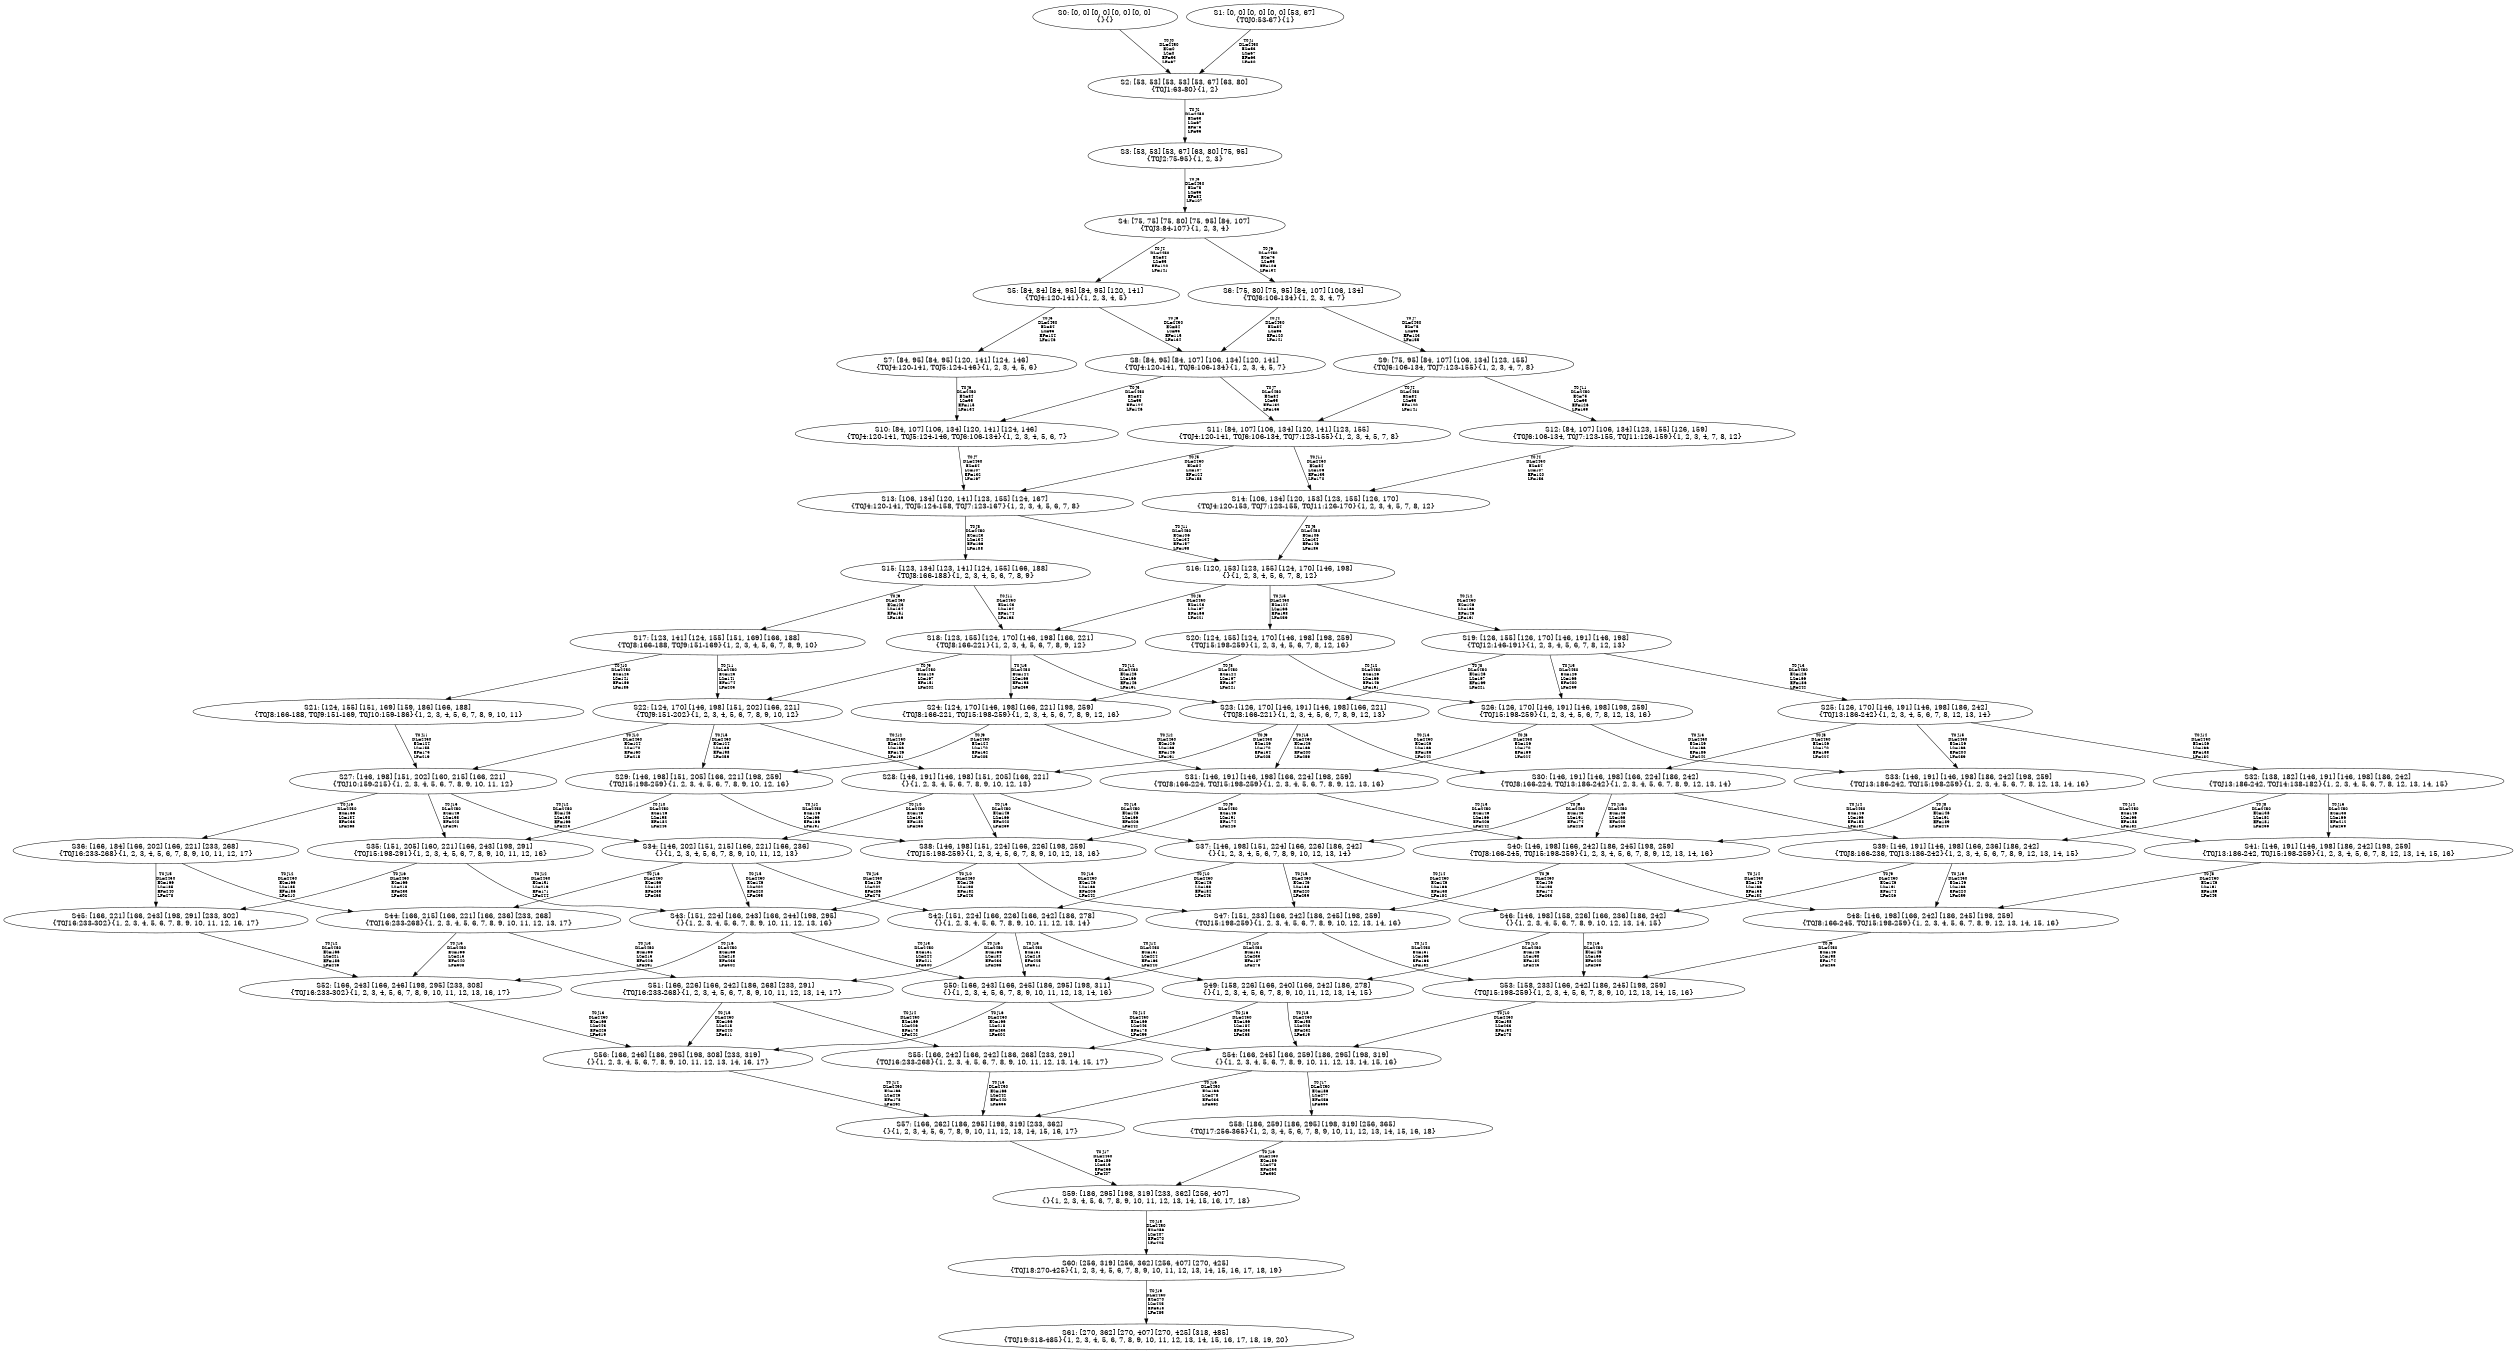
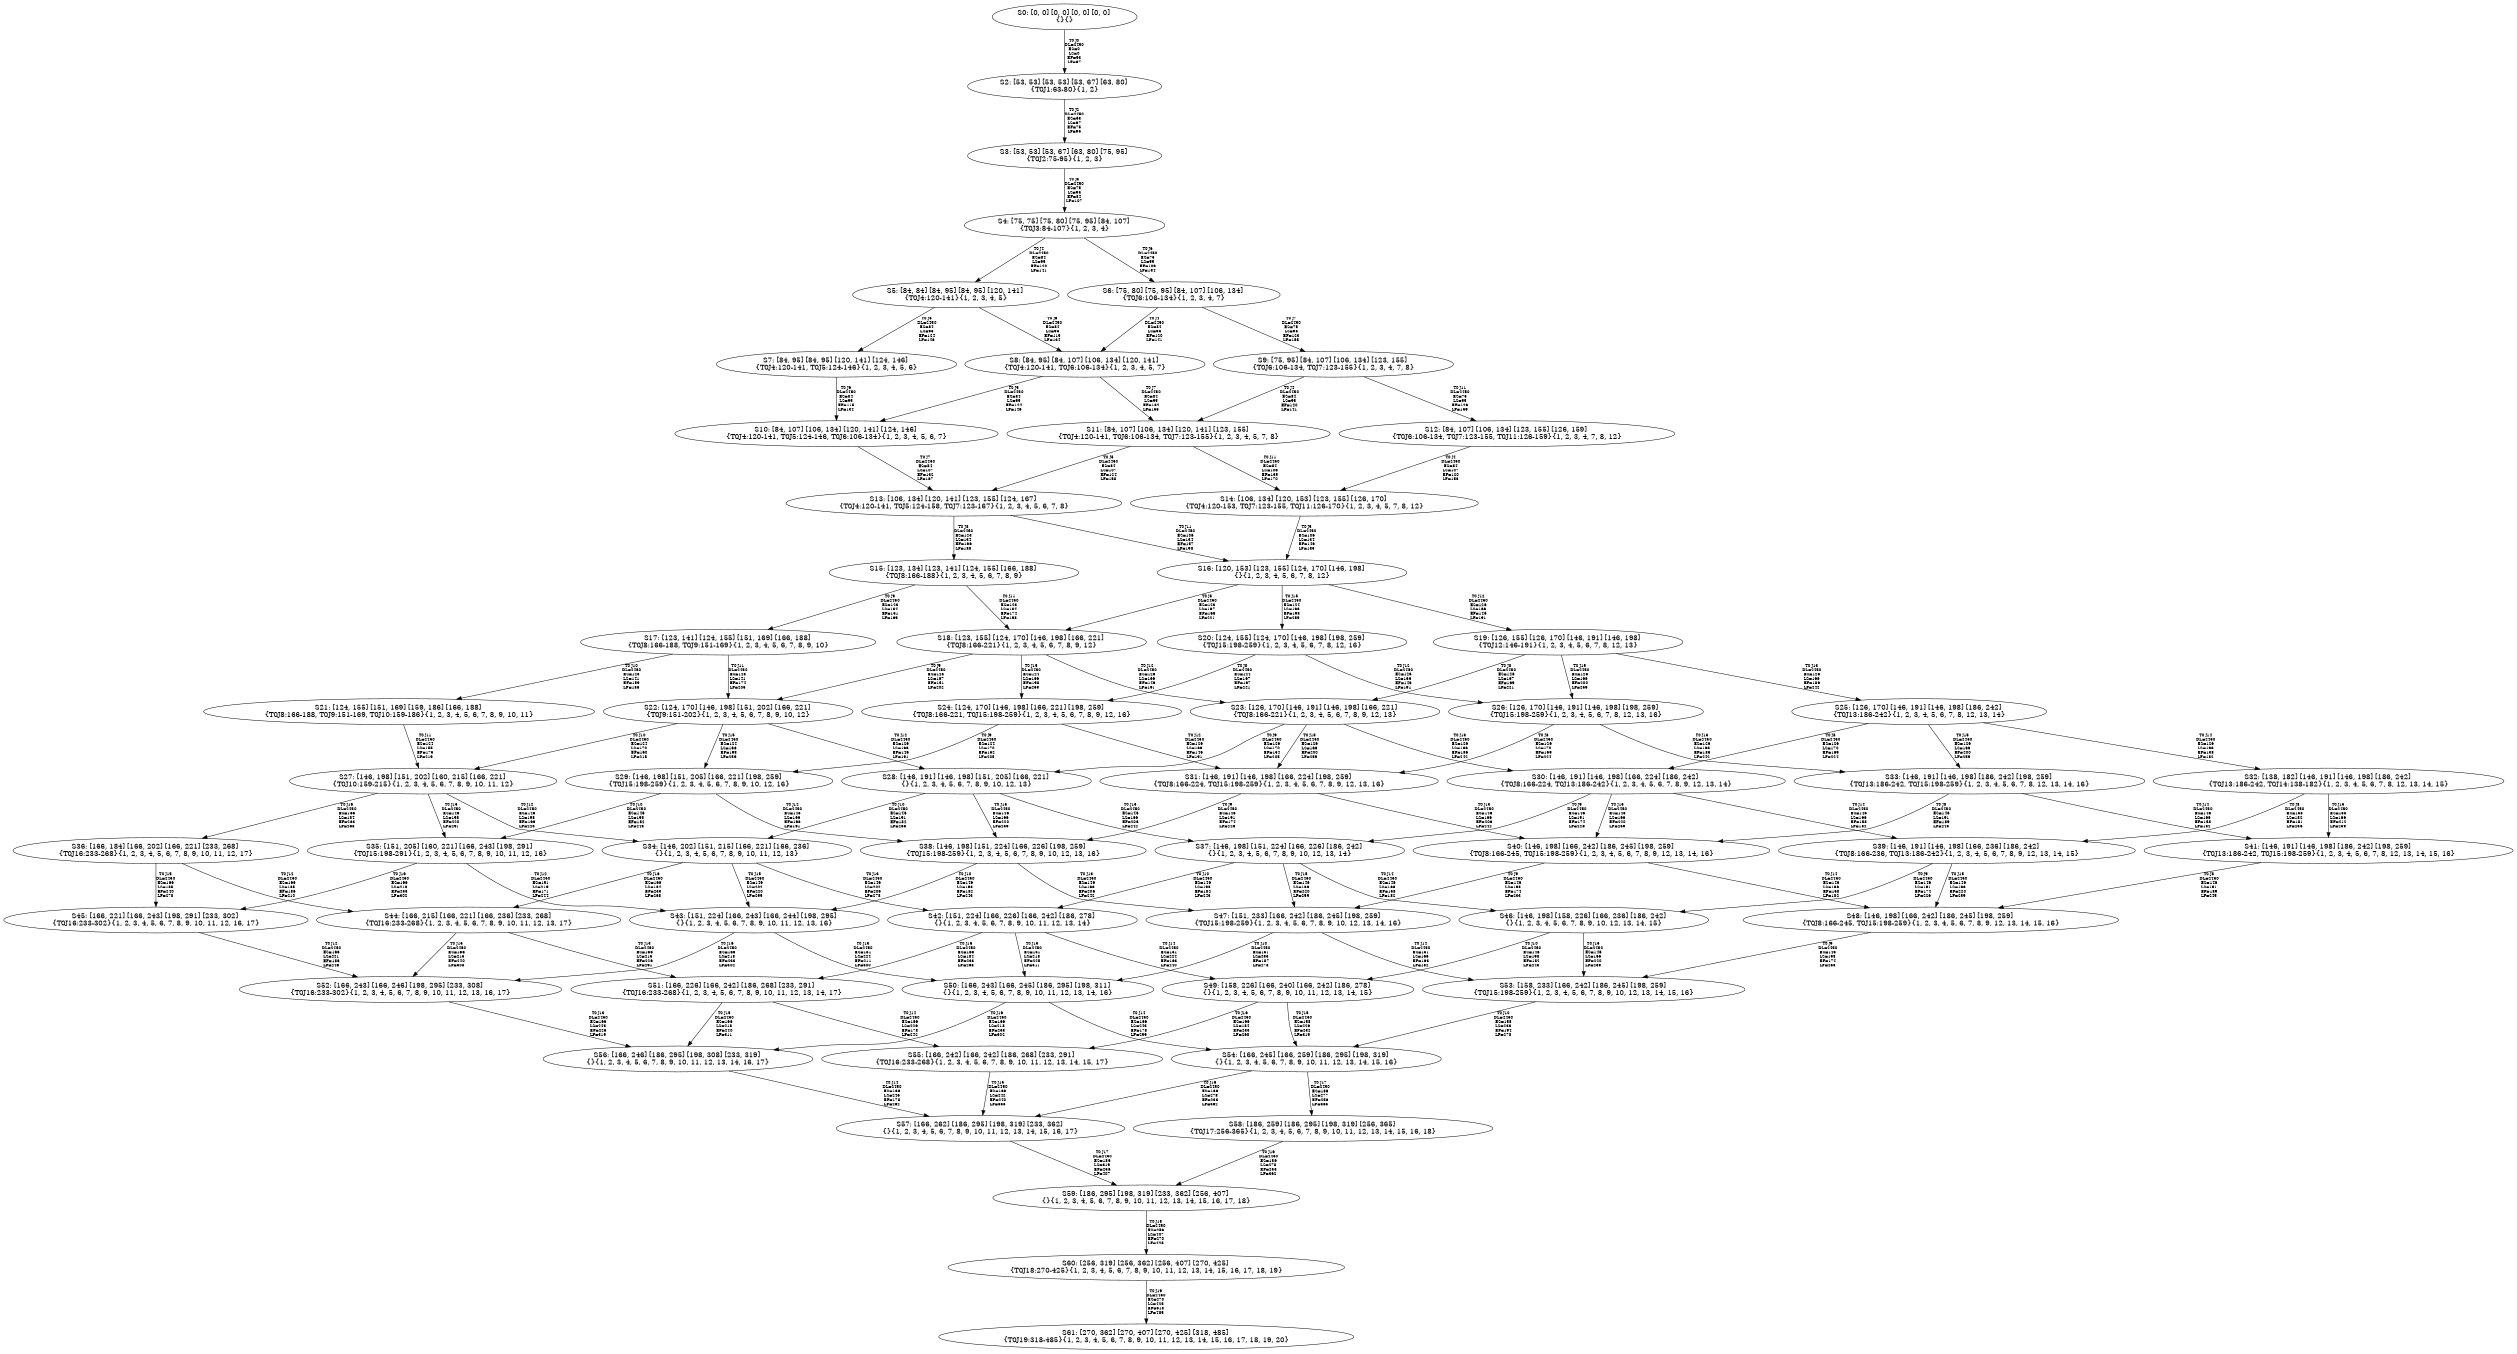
node "S1: [0, 0] [0, 0] [0, 0] [53, 67] {T0J0:53-67}{1}": removed
